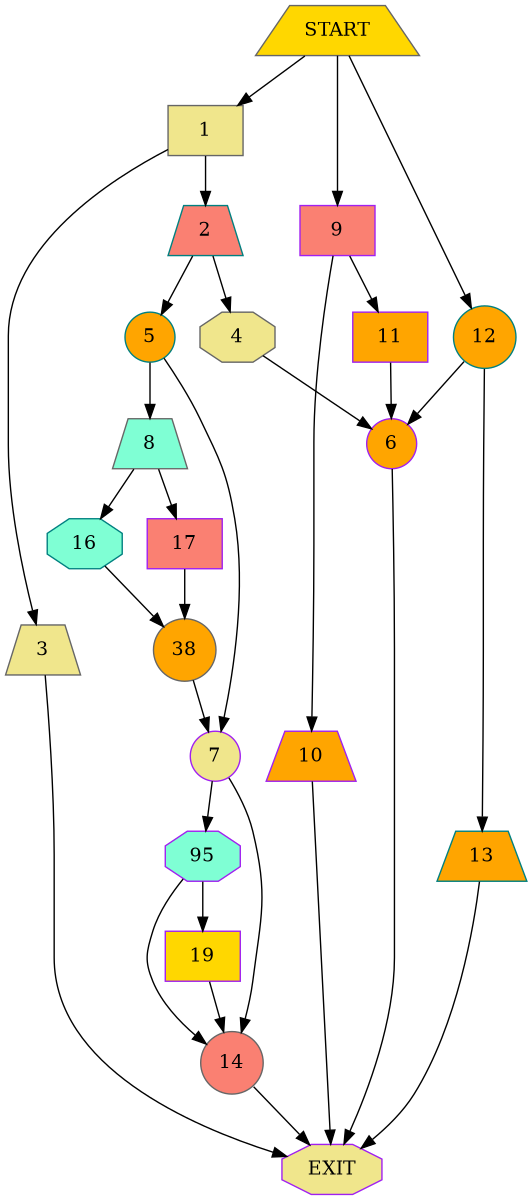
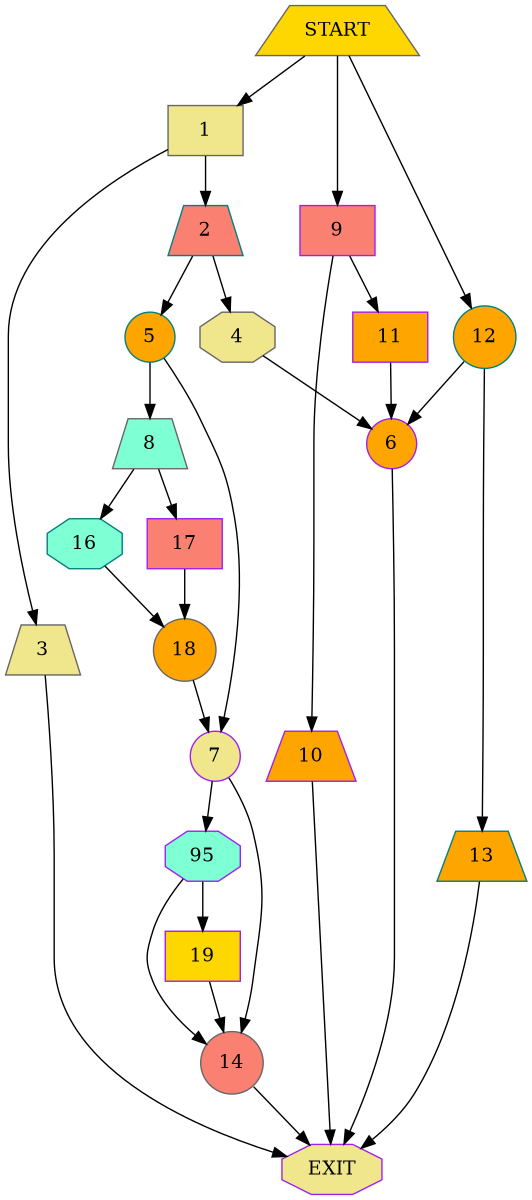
node "38": label "38" -> "18"
